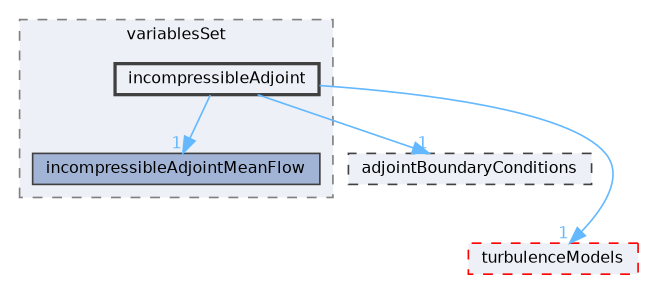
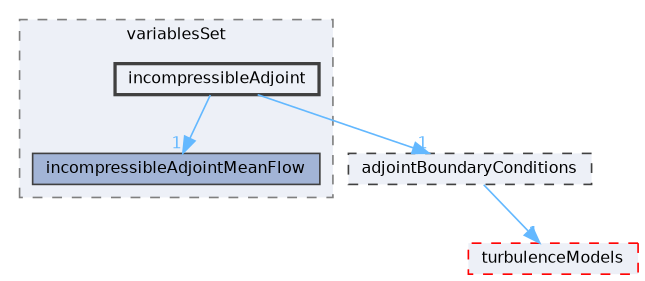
edge "incompressibleAdjoint" -> "turbulenceModels": now "adjointBoundaryConditions" -> "turbulenceModels"
